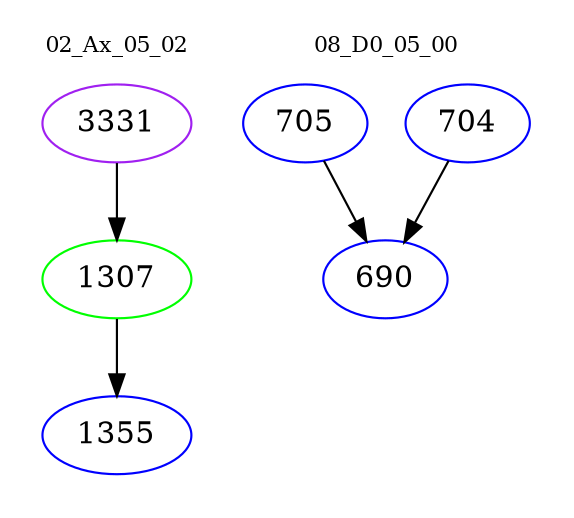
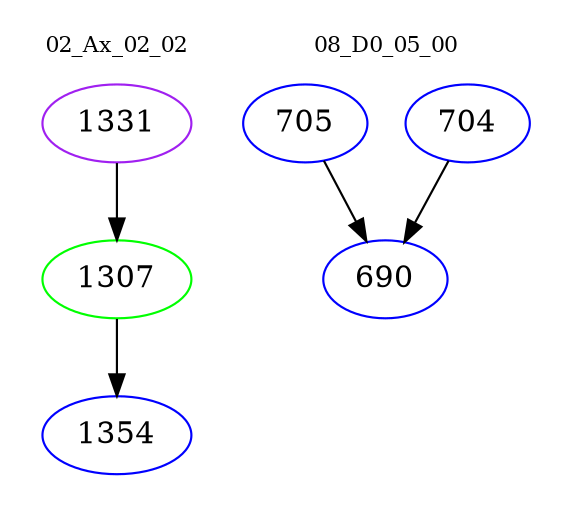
cluster "02_Ax_05_02": label "02_Ax_05_02" -> "02_Ax_02_02"
node "3331": label "3331" -> "1331"
node "1355": label "1355" -> "1354"
